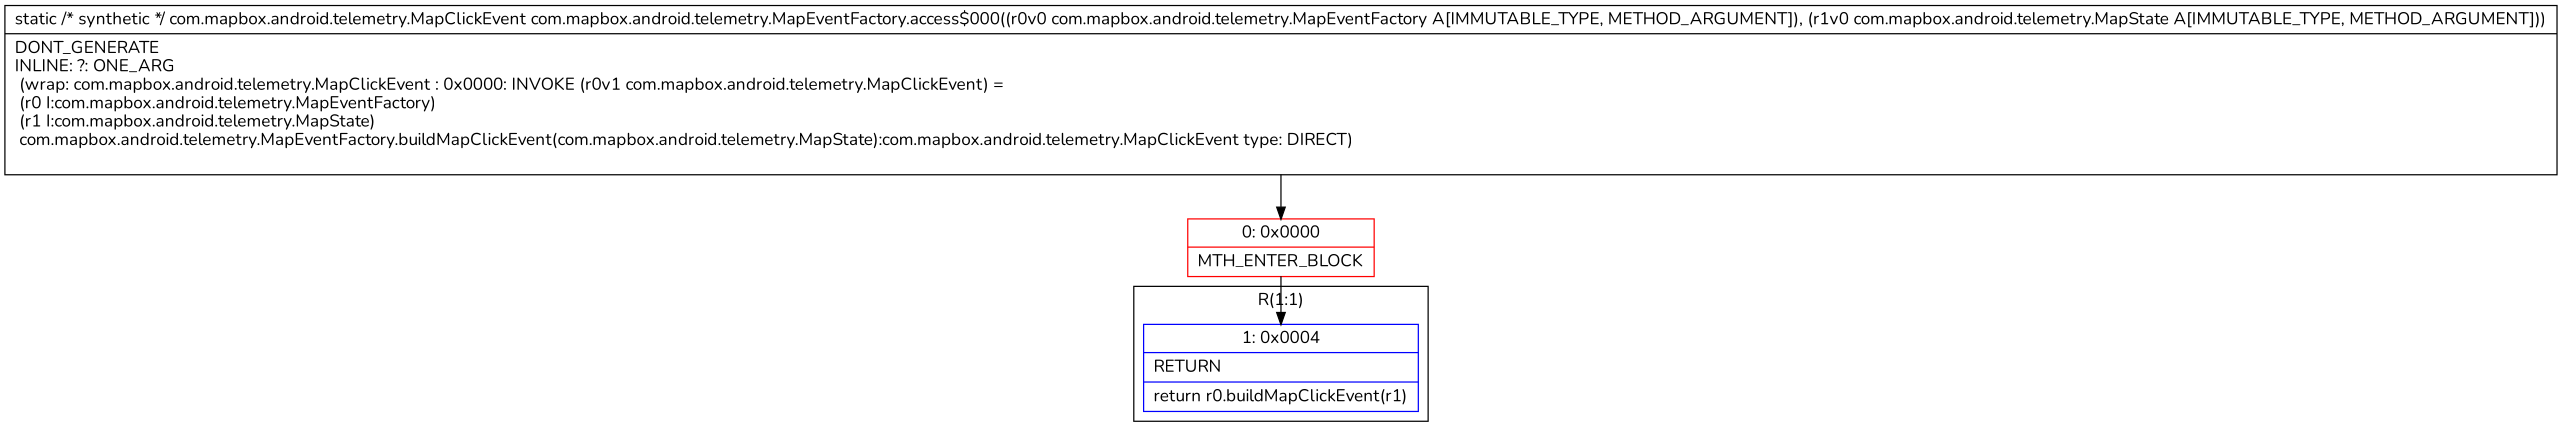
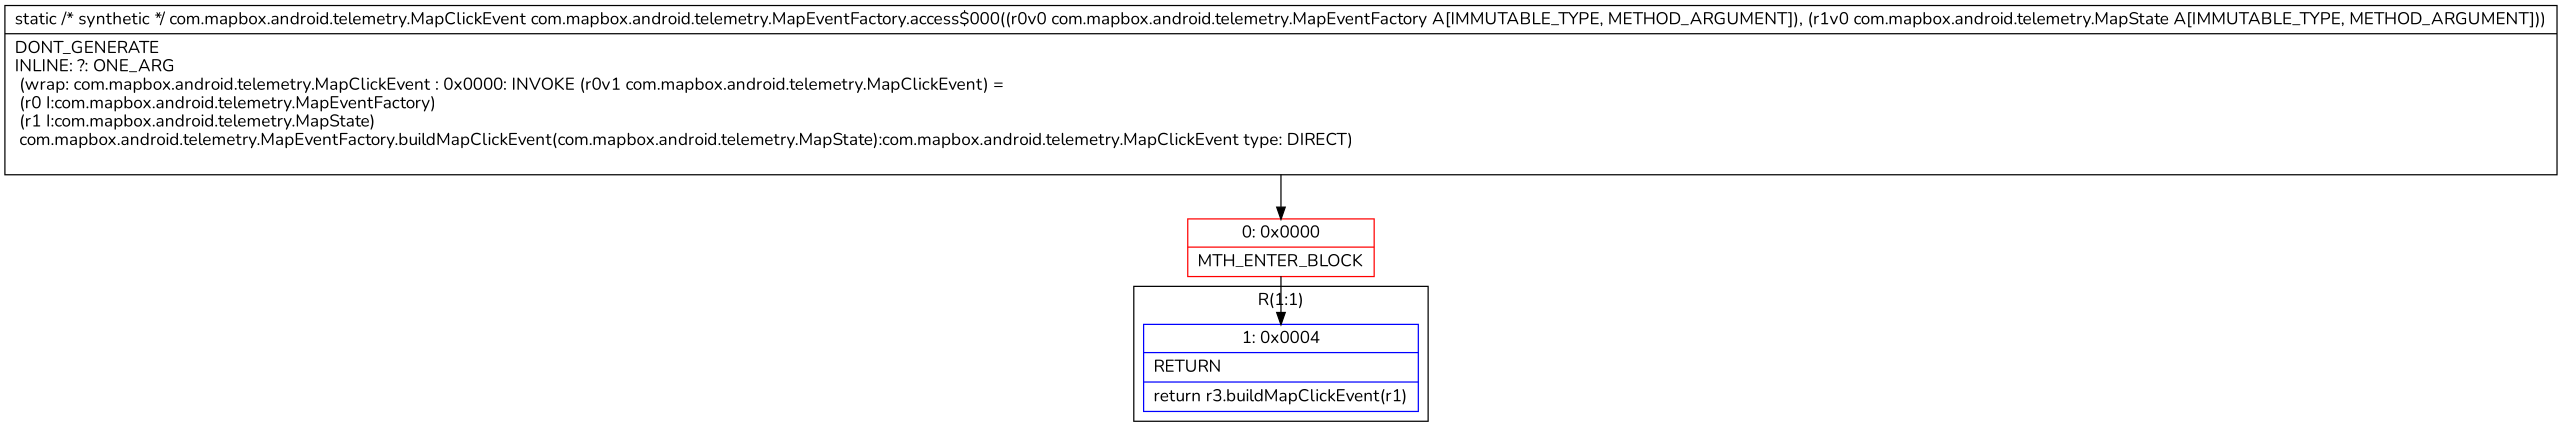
node "1: 0x0004": text "return r0.buildMapClickEvent(r1)" -> "return r3.buildMapClickEvent(r1)"
